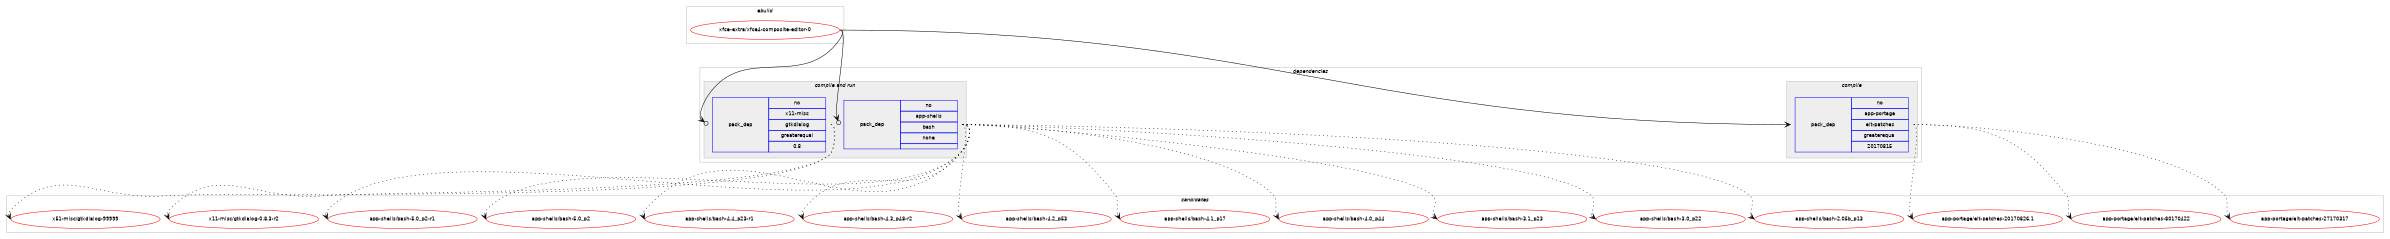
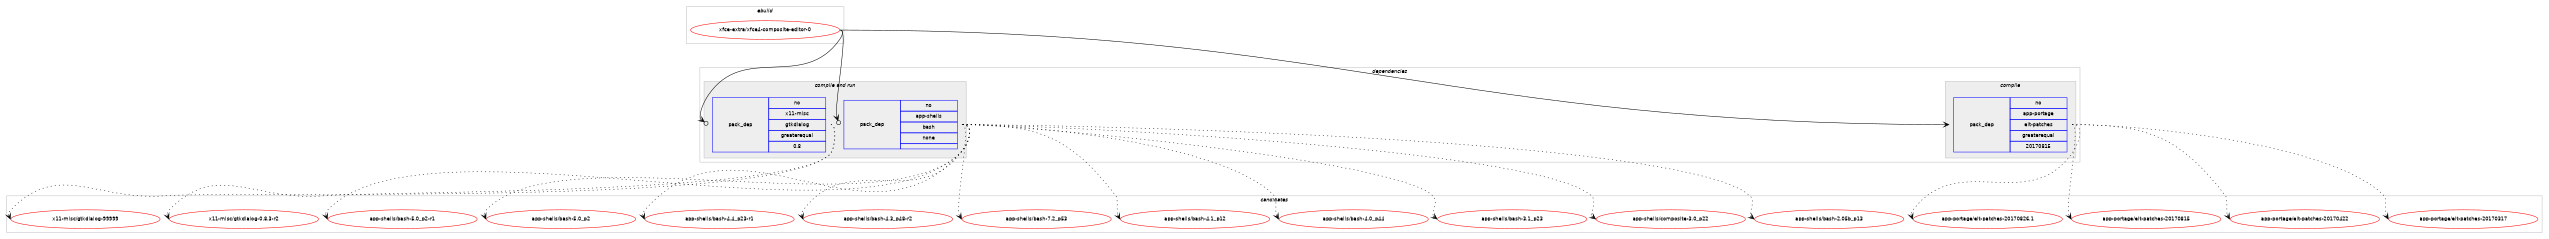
node "x51-misc/gtkdialog-99999": label "x51-misc/gtkdialog-99999" -> "x11-misc/gtkdialog-99999"
node "app-shells/bash-4.2_p53": label "app-shells/bash-4.2_p53" -> "app-shells/bash-7.2_p53"
node "app-shells/bash-4.1_p17": label "app-shells/bash-4.1_p17" -> "app-shells/bash-4.1_p12"
node "app-shells/bash-3.0_p22": label "app-shells/bash-3.0_p22" -> "app-shells/composite-3.0_p22"
node "app-portage/elt-patches-80170422": label "app-portage/elt-patches-80170422" -> "app-portage/elt-patches-20170422"
node "app-portage/elt-patches-20170815": added
node "app-portage/elt-patches-27170317": label "app-portage/elt-patches-27170317" -> "app-portage/elt-patches-20170317"
